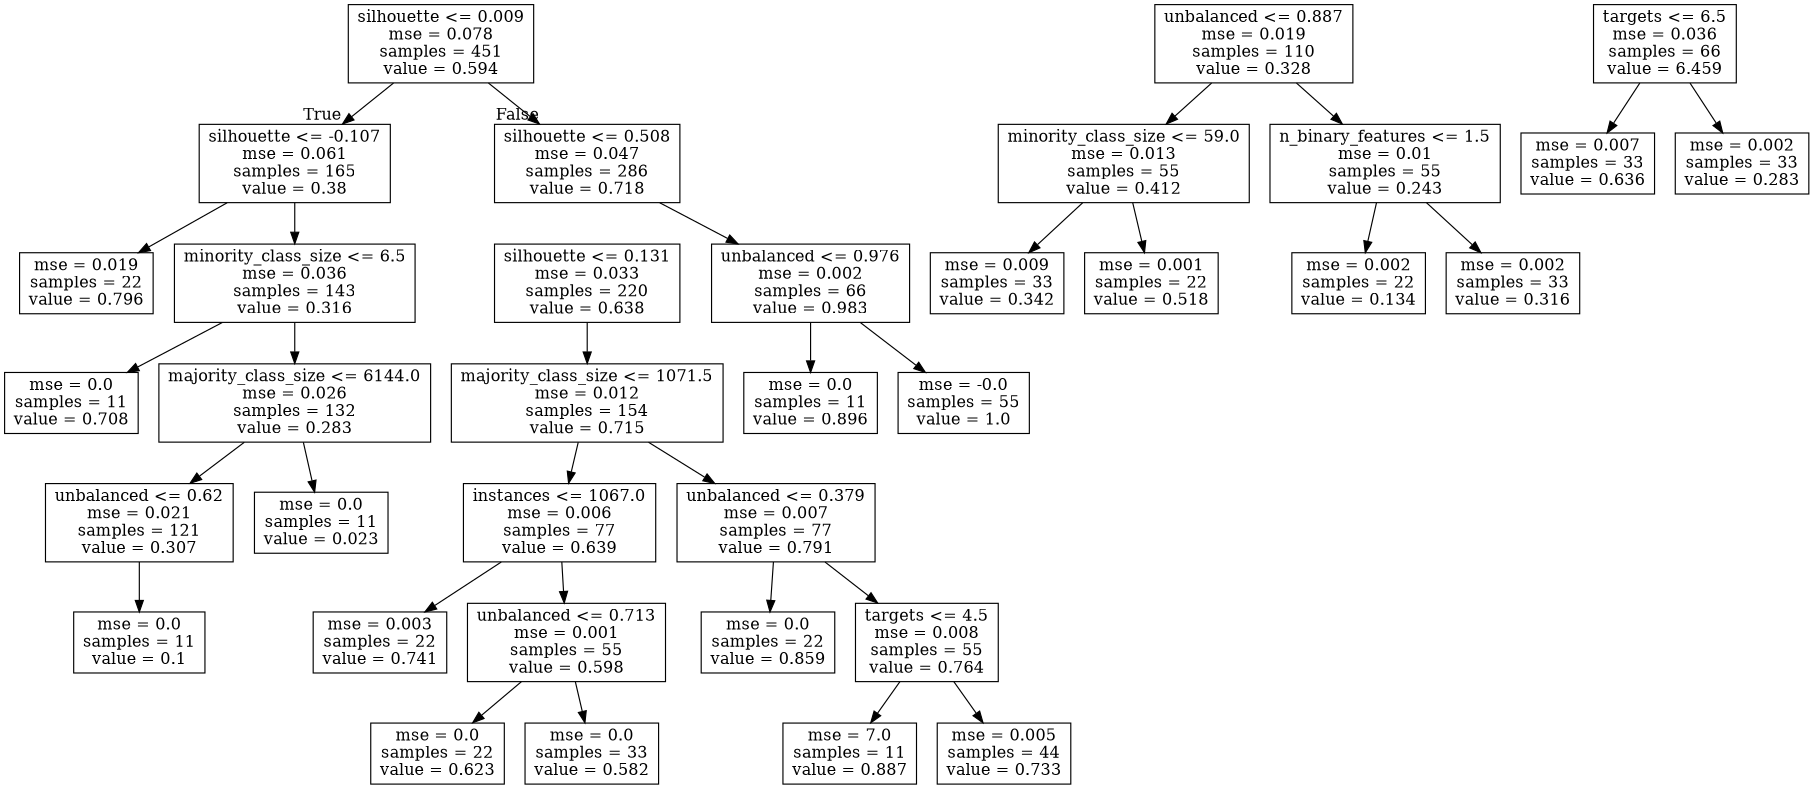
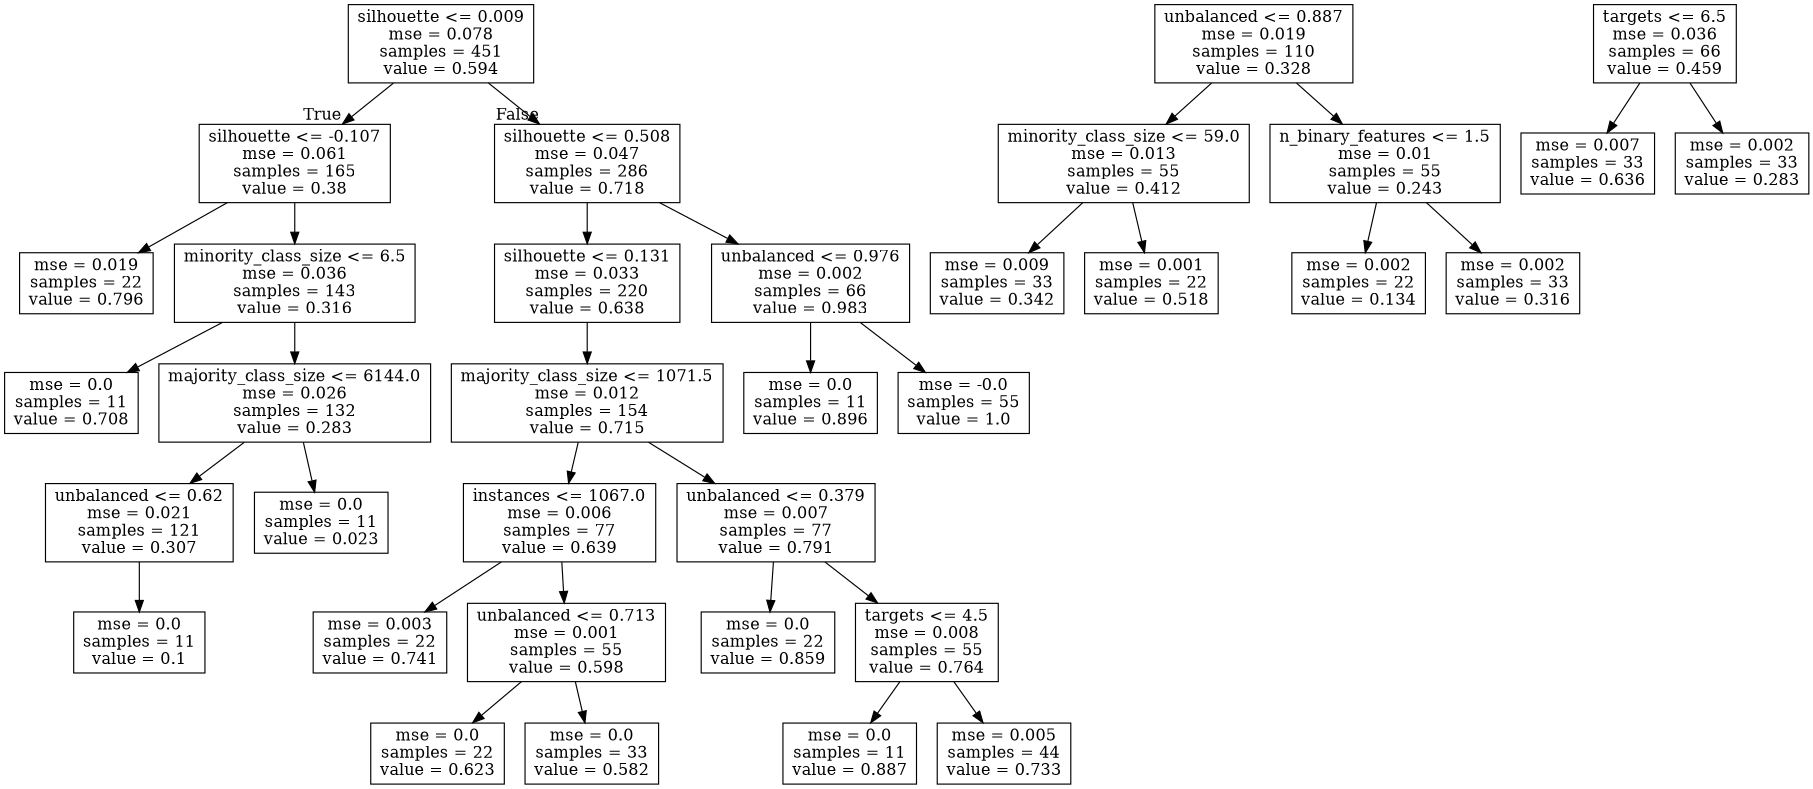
node "targets <= 6.5 mse = 0.036 samples = 66 value = 6.459": label "targets <= 6.5 mse = 0.036 samples = 66 value = 6.459" -> "targets <= 6.5 mse = 0.036 samples = 66 value = 0.459"
edge "silhouette <= 0.508 mse = 0.047 samples = 286 value = 0.718" -> "silhouette <= 0.131 mse = 0.033 samples = 220 value = 0.638": added
node "mse = 7.0 samples = 11 value = 0.887": label "mse = 7.0 samples = 11 value = 0.887" -> "mse = 0.0 samples = 11 value = 0.887"
